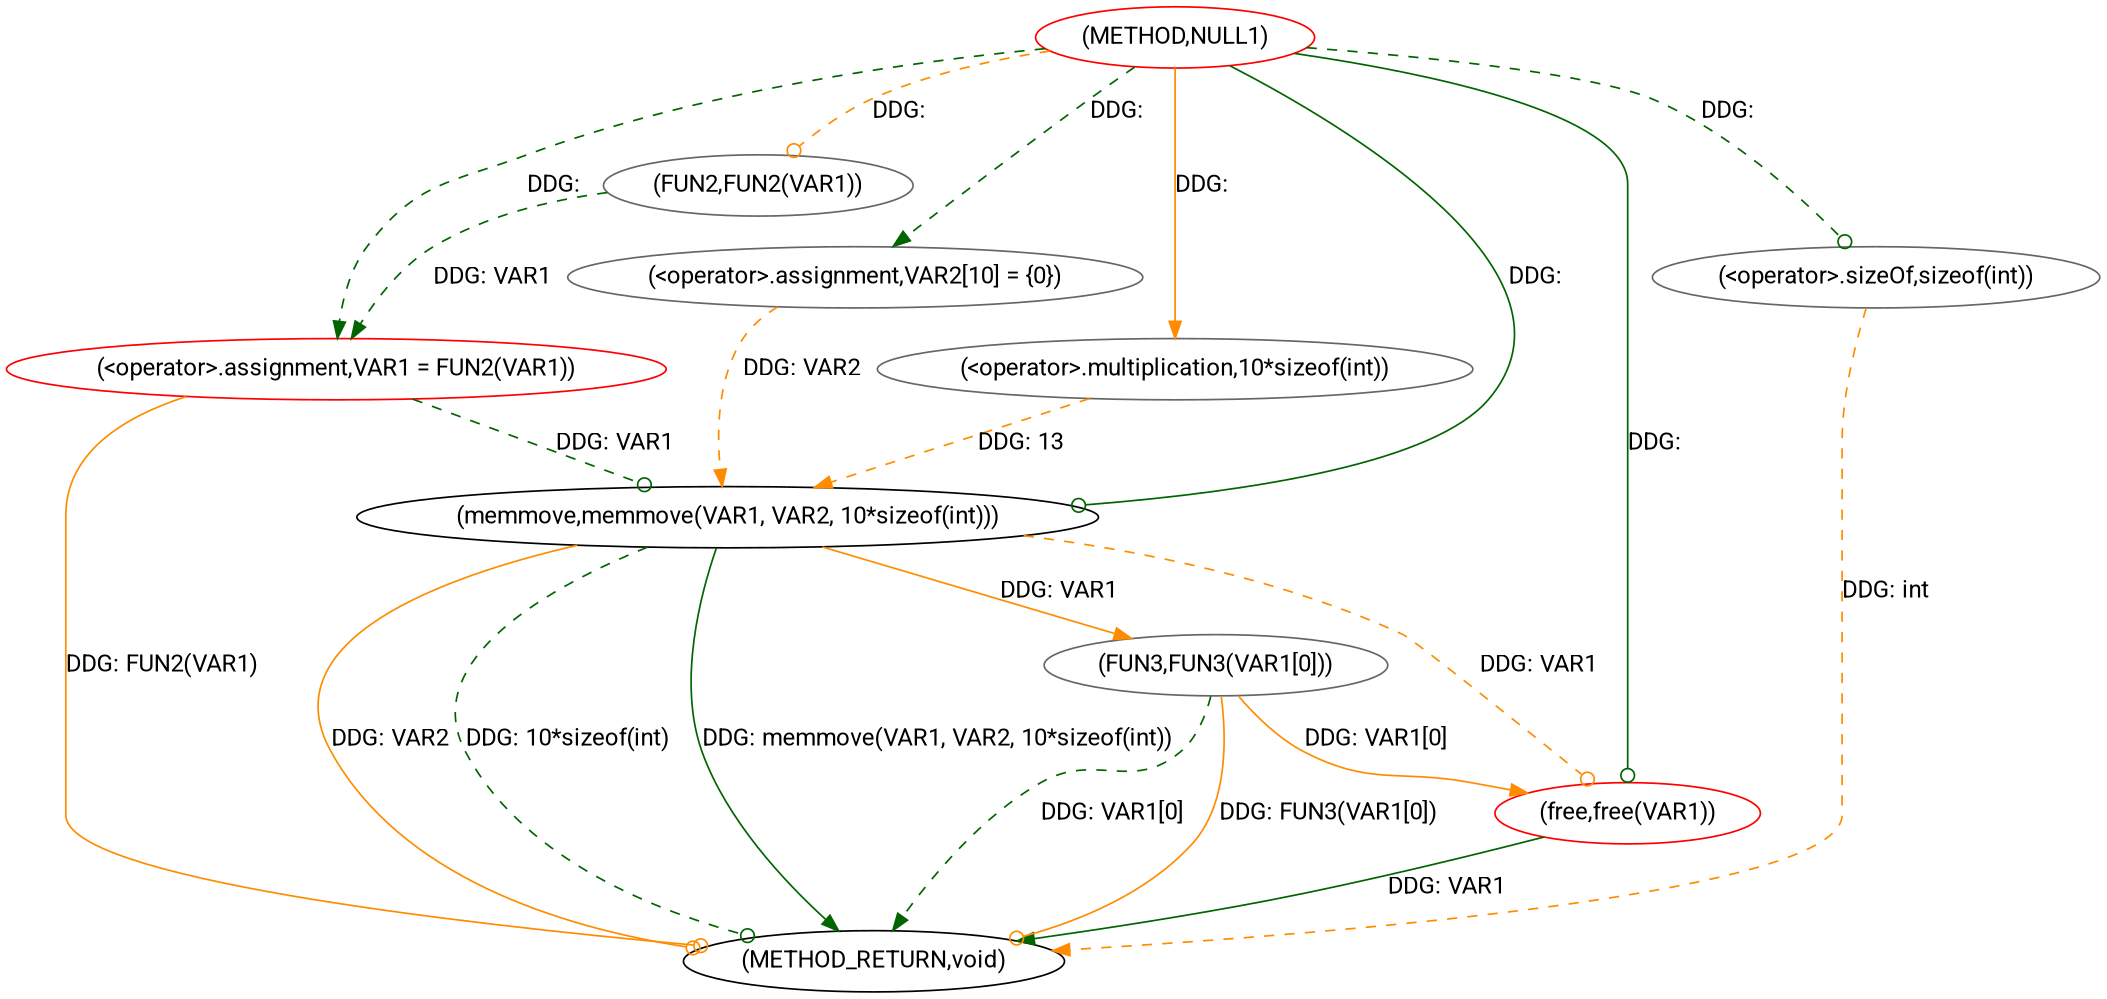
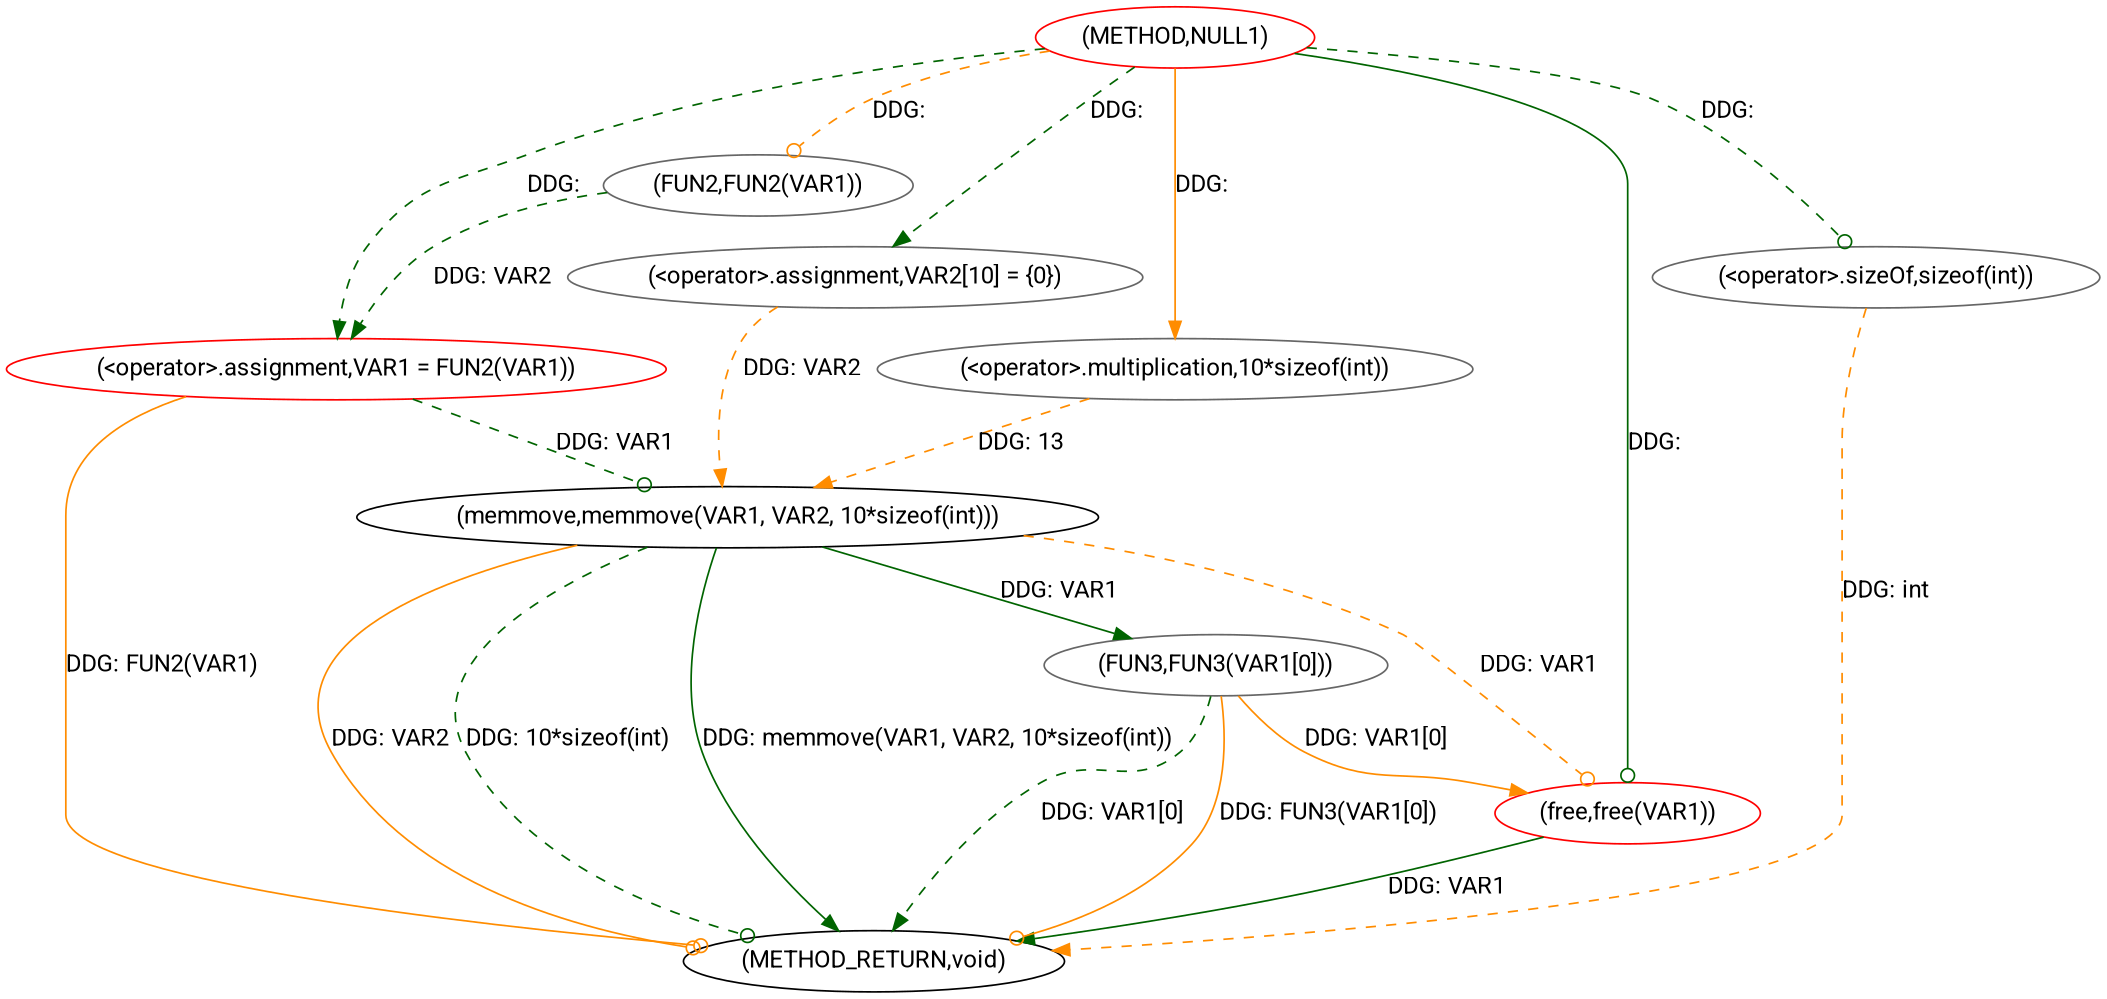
edge "(FUN2,FUN2(VAR1))" -> "(<operator>.assignment,VAR1 = FUN2(VAR1))": label "DDG: VAR1" -> "DDG: VAR2"
edge "(METHOD,NULL1)" -> "(memmove,memmove(VAR1, VAR2, 10*sizeof(int)))": removed, label "DDG:"
edge "(memmove,memmove(VAR1, VAR2, 10*sizeof(int)))" -> "(FUN3,FUN3(VAR1[0]))": color darkorange -> darkgreen
